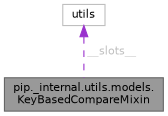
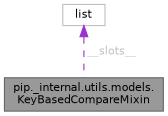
node "utils": label "utils" -> "list"
